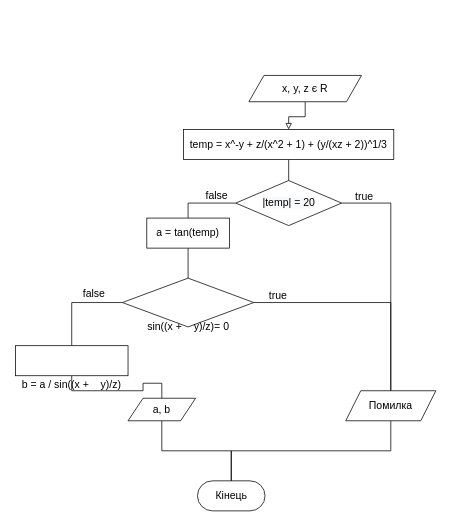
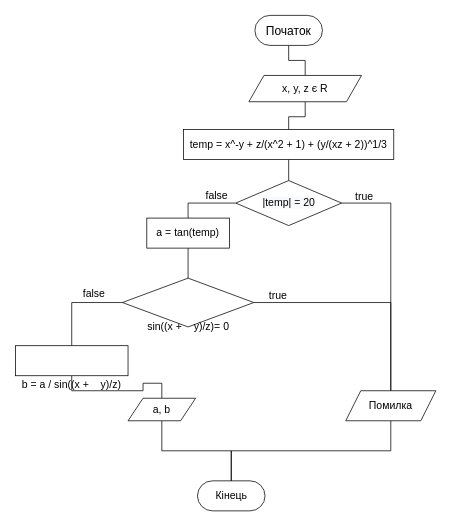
node "Початок": added
edge "Початок" -- "x, y, z є R": added
edge "x, y, z є R" -> "temp = x^-y + z/(x^2 + 1) + (y/(xz + 2))^1/3": arrowhead block -> none
